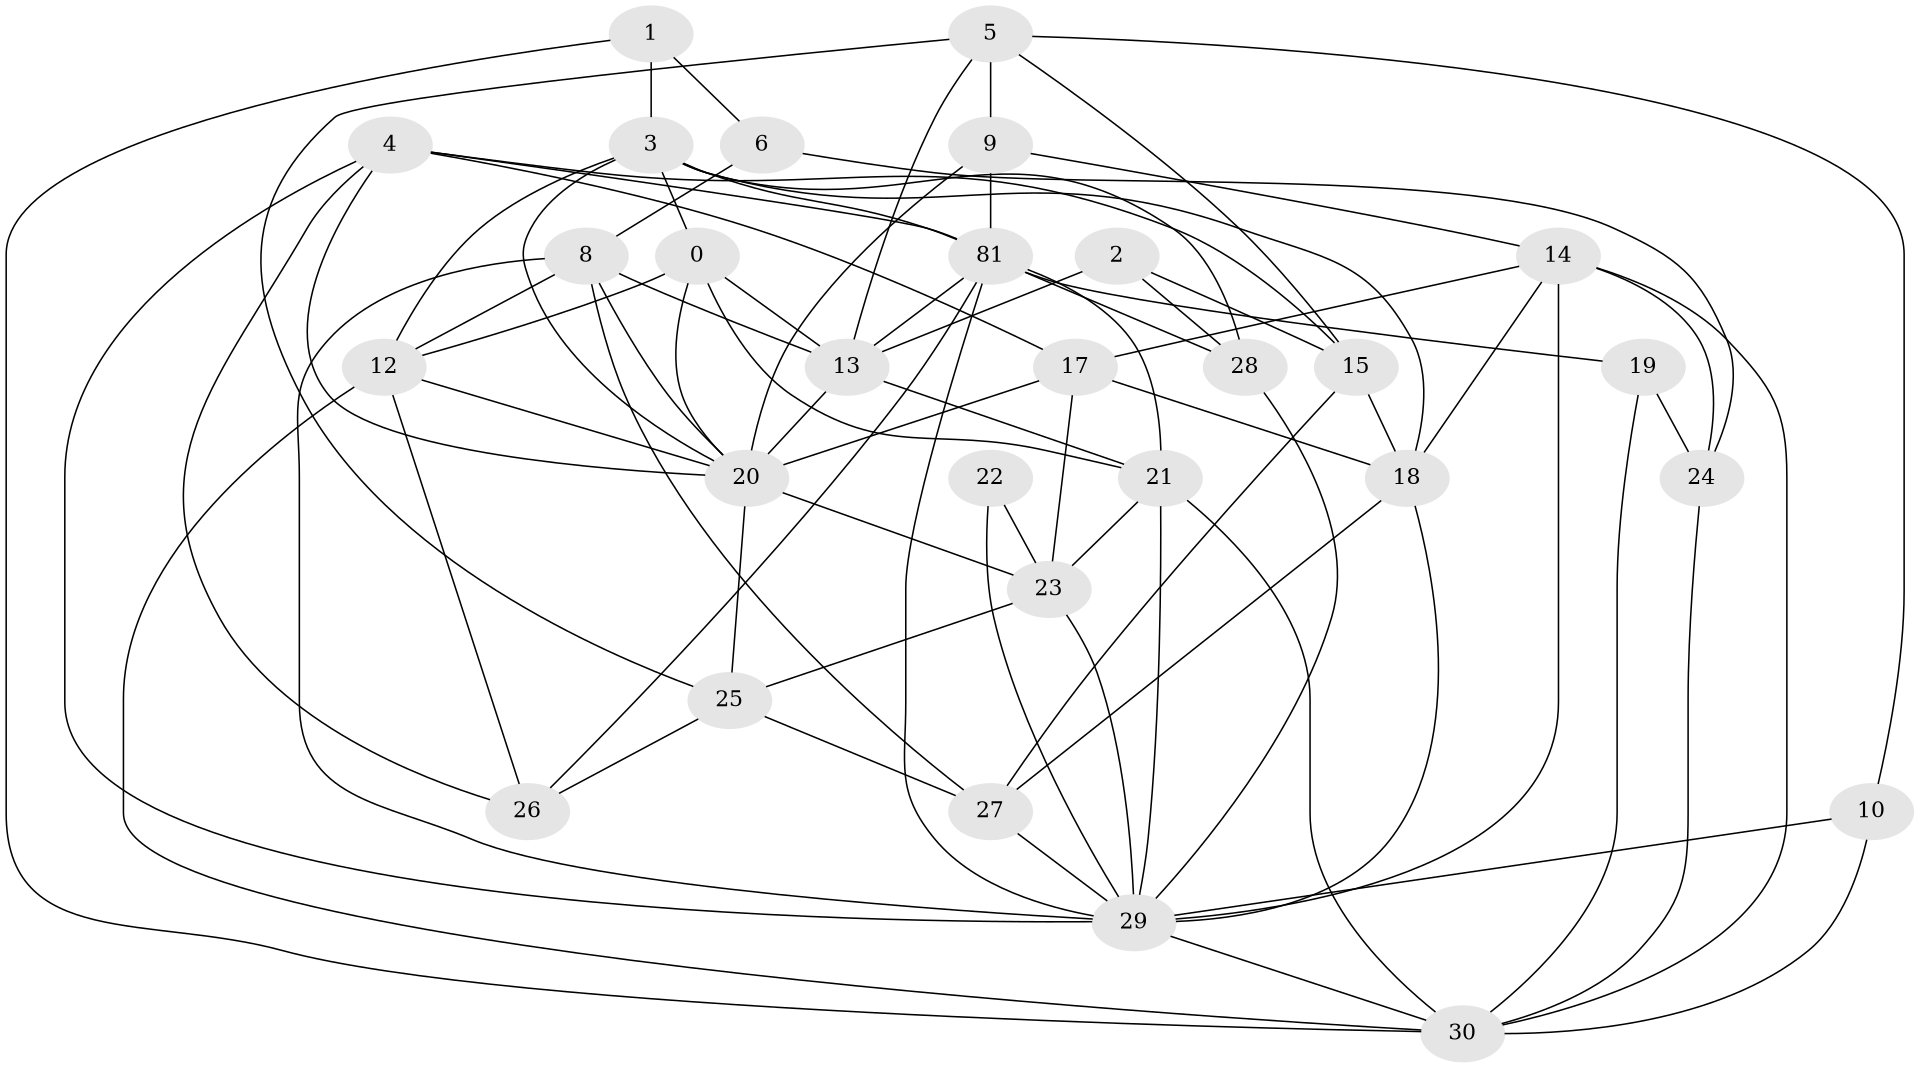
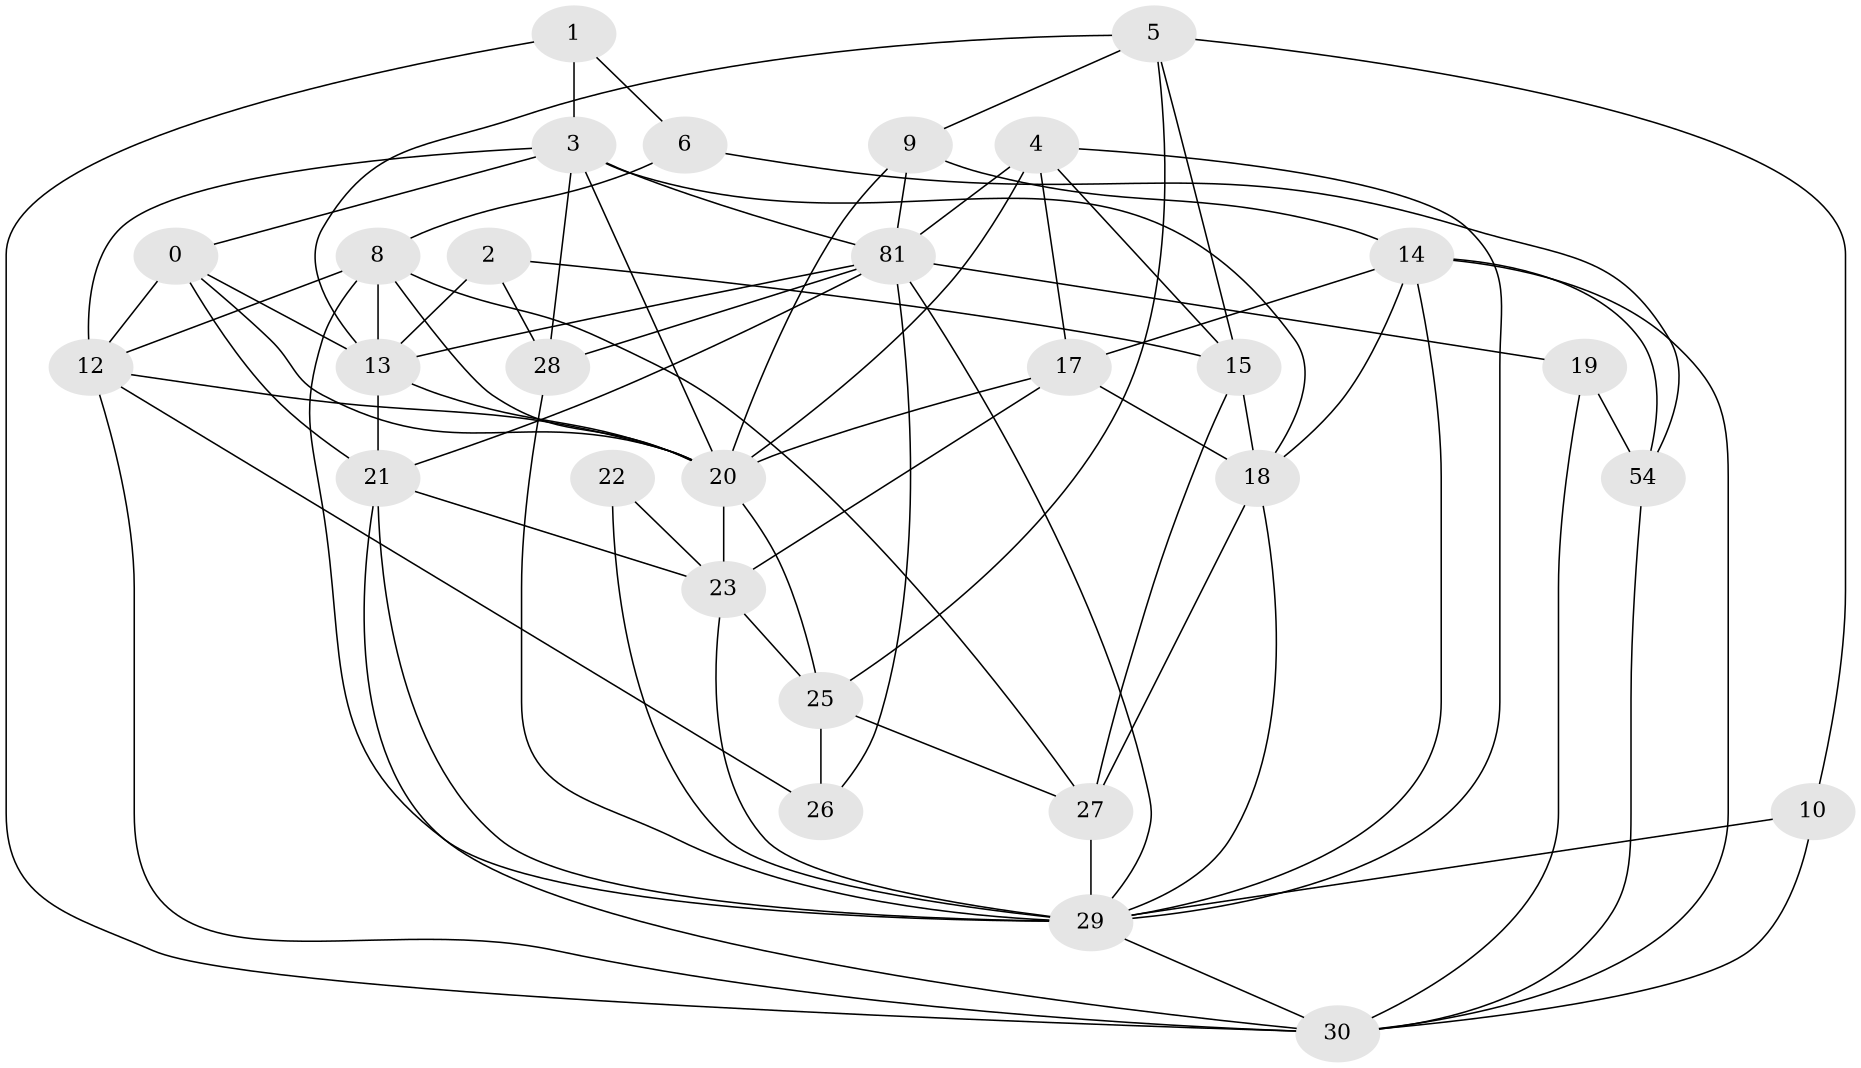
node "24": label "24" -> "54"
edge "4" -- "26": removed
